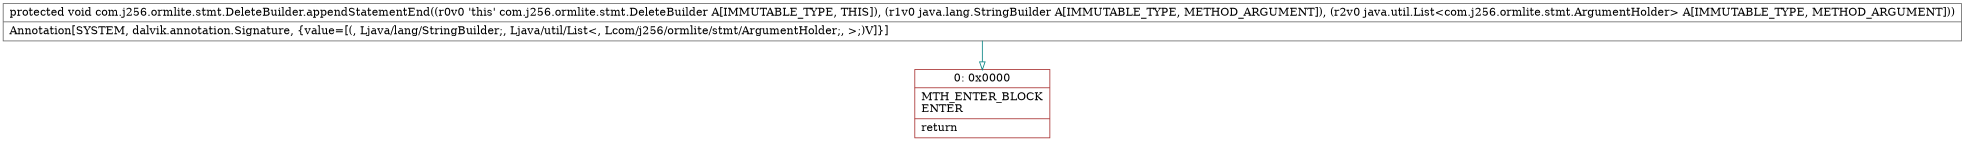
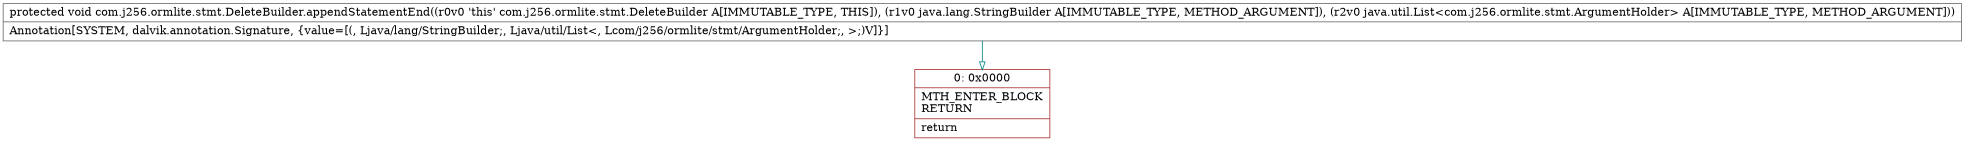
node "0: 0x0000": text "ENTER" -> "RETURN"
